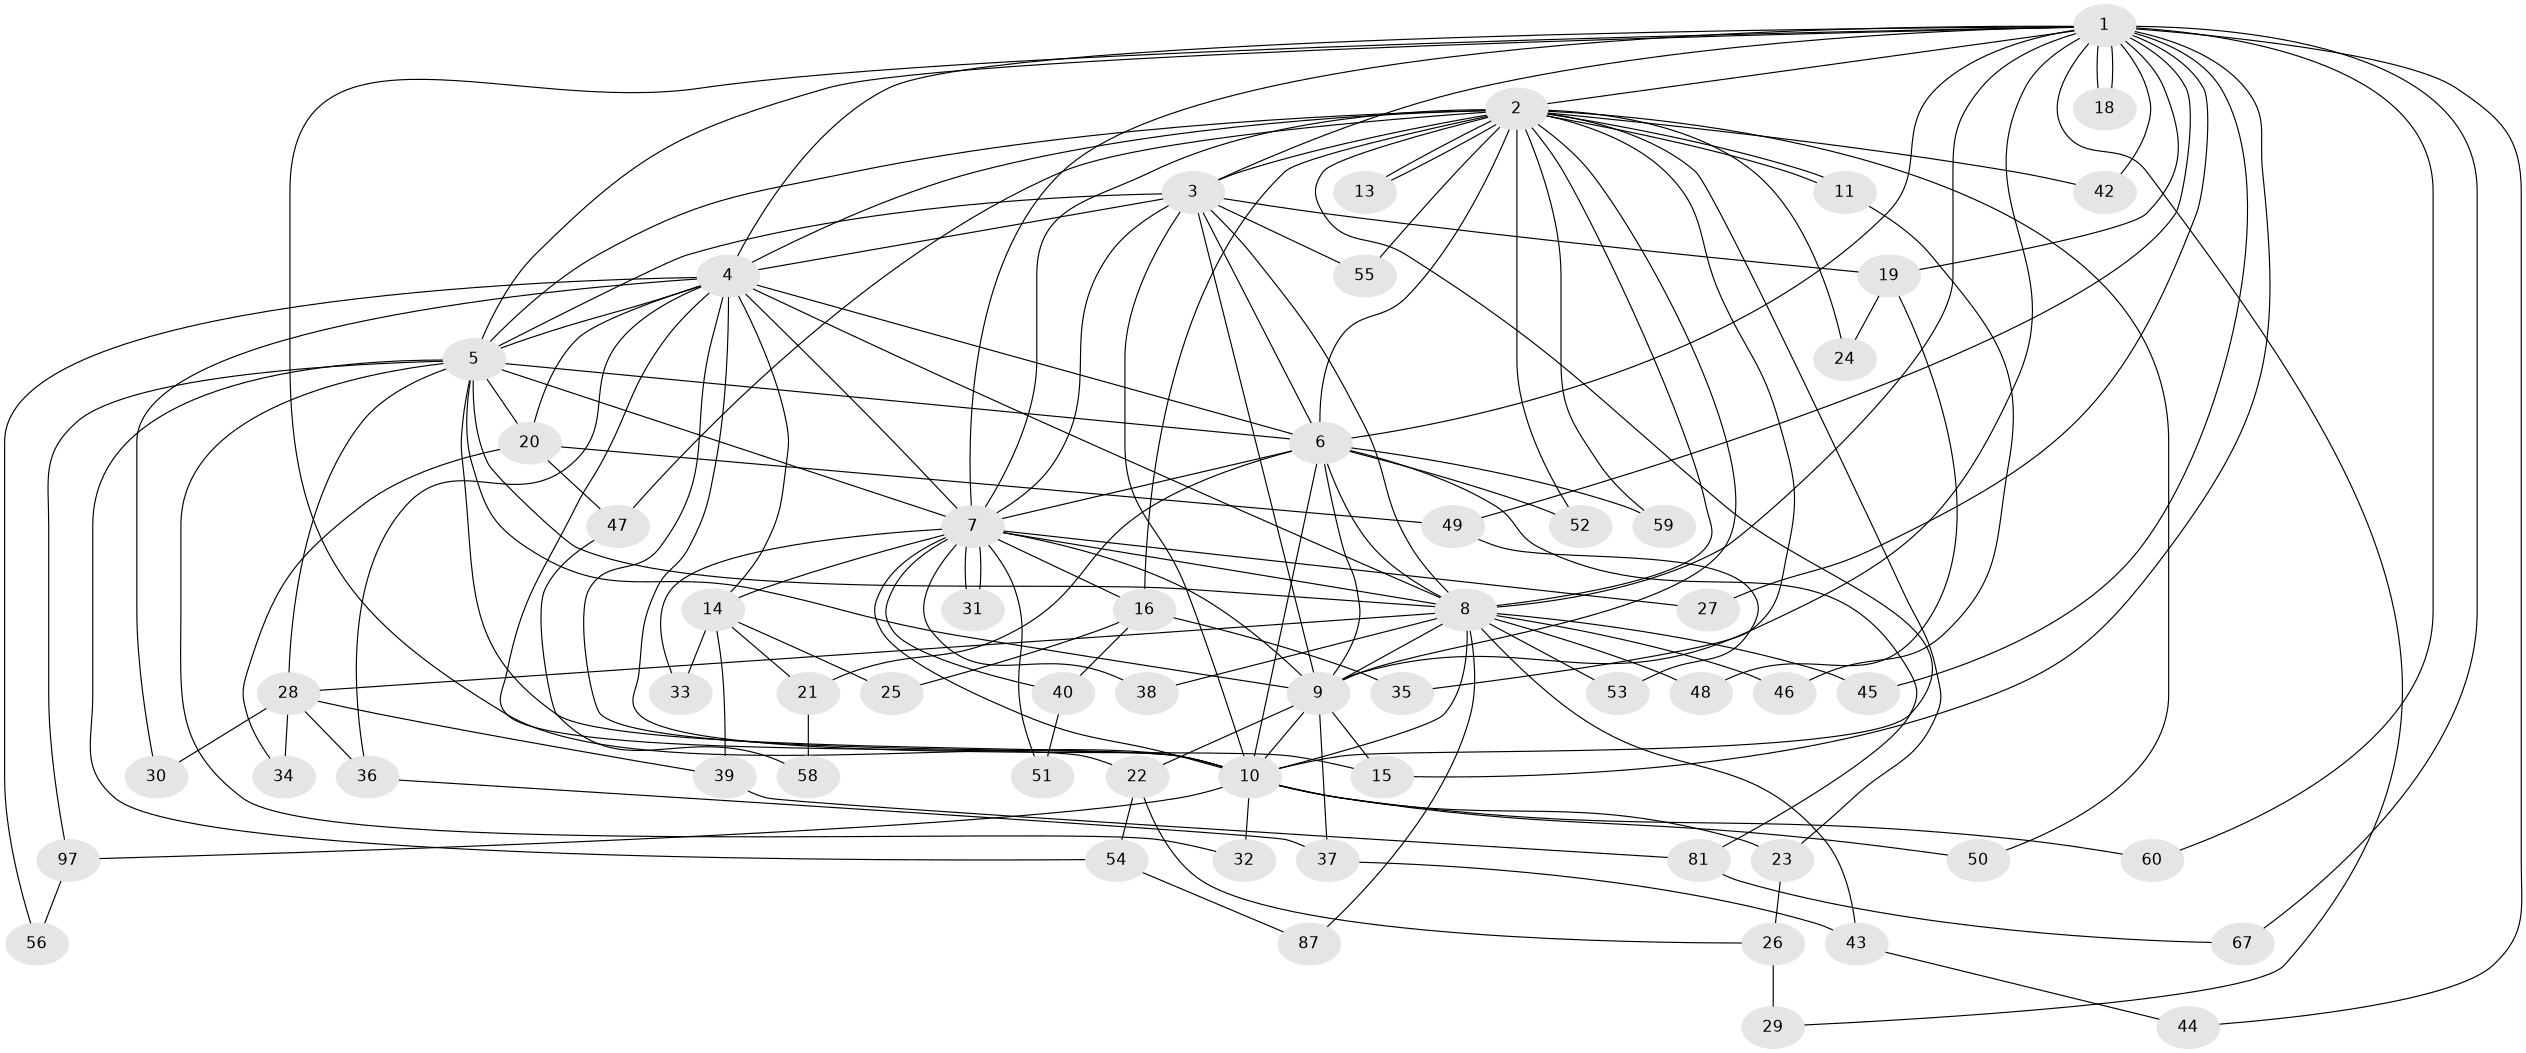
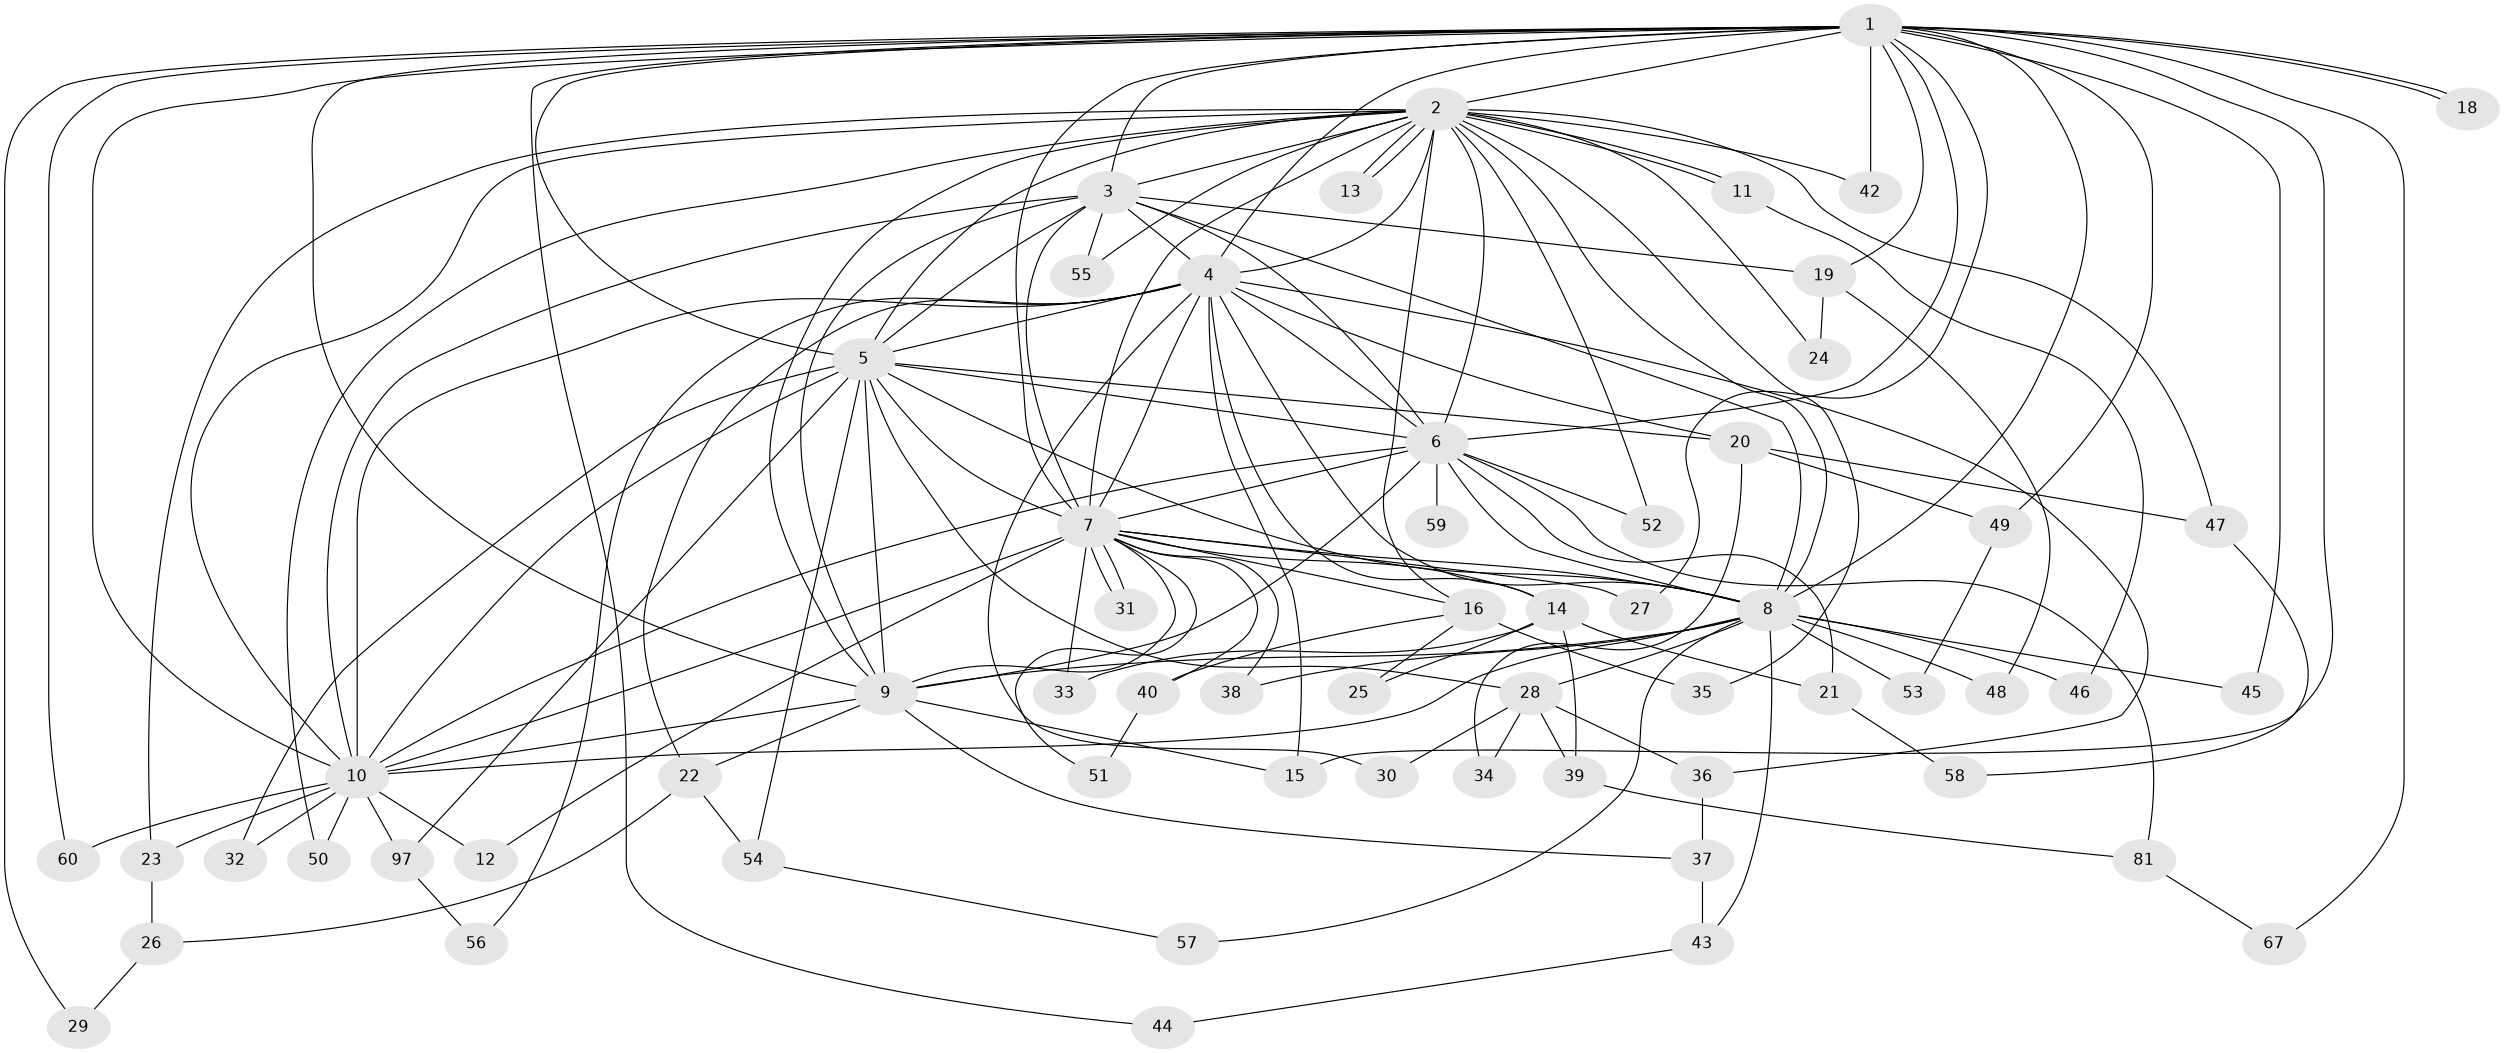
edge "2" -- "59": removed
node "12": added
node "87": label "87" -> "57"
